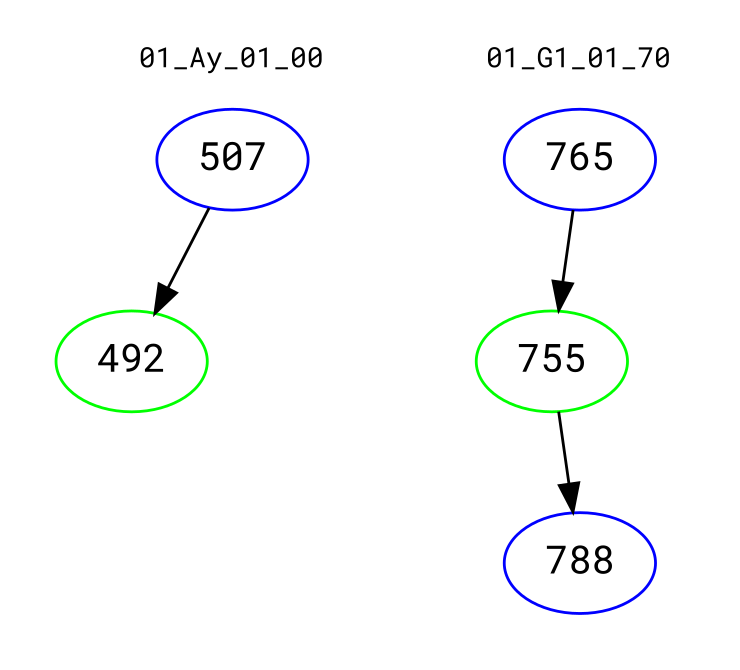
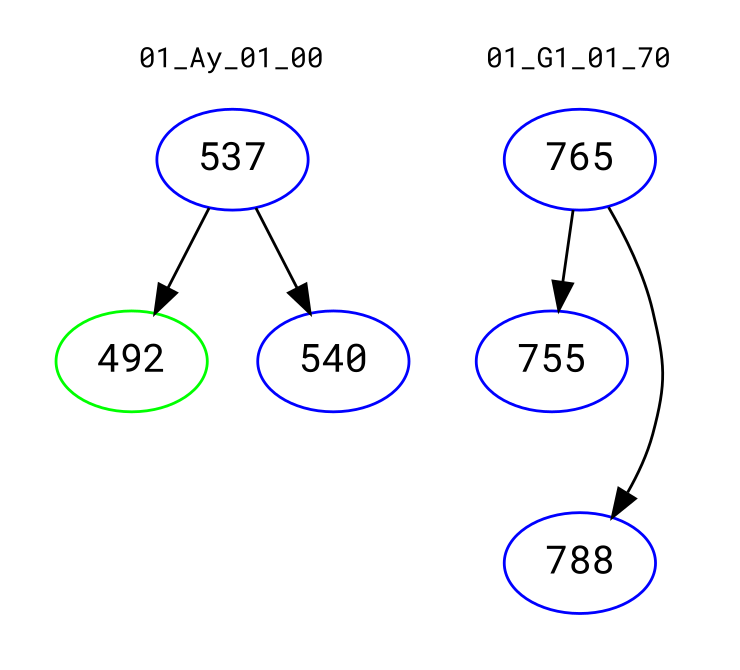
node "507": label "507" -> "537"
node "540": added
node "755": color green -> blue
edge "755" -> "788": now "765" -> "788"
